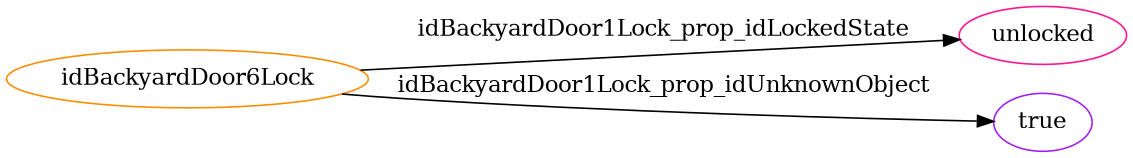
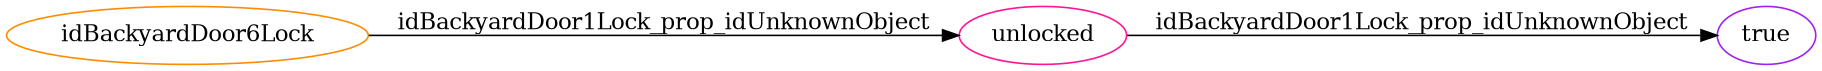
edge "idBackyardDoor6Lock" -> "unlocked": label "idBackyardDoor1Lock_prop_idLockedState" -> "idBackyardDoor1Lock_prop_idUnknownObject"
edge "idBackyardDoor6Lock" -> "true": now "unlocked" -> "true"
